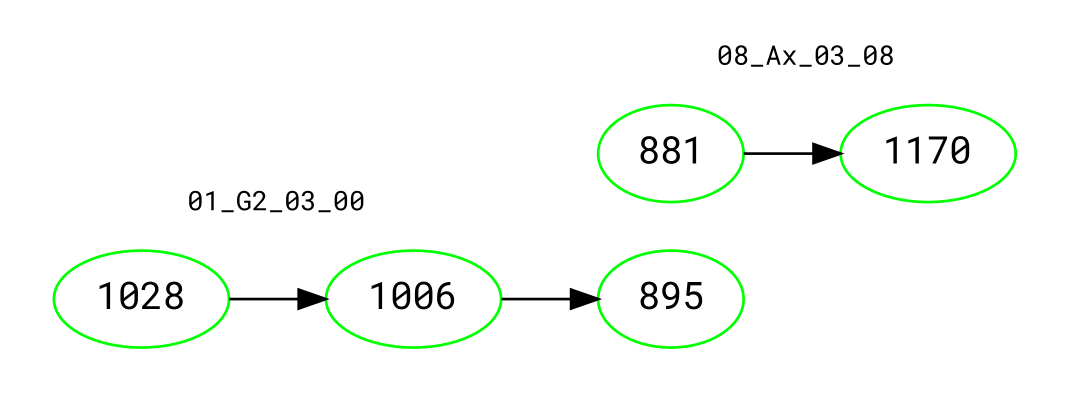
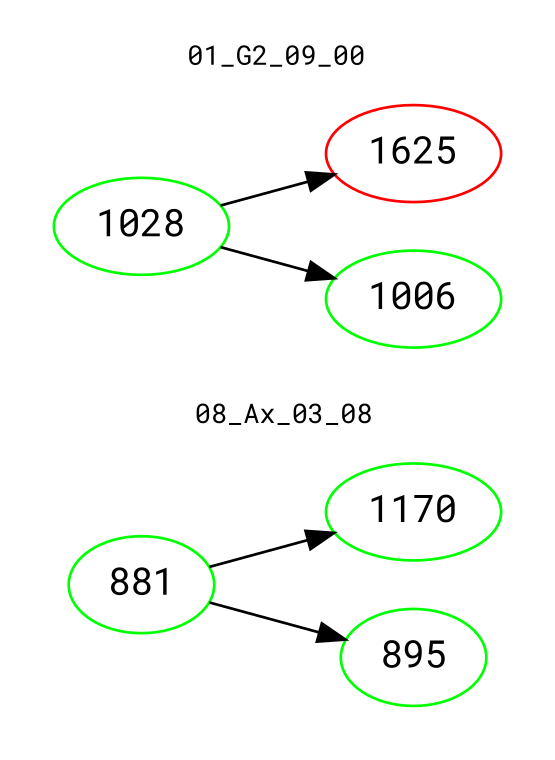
node "1625": added
cluster "01_G2_03_00": label "01_G2_03_00" -> "01_G2_09_00"
edge "1006" -> "895": now "881" -> "895"
